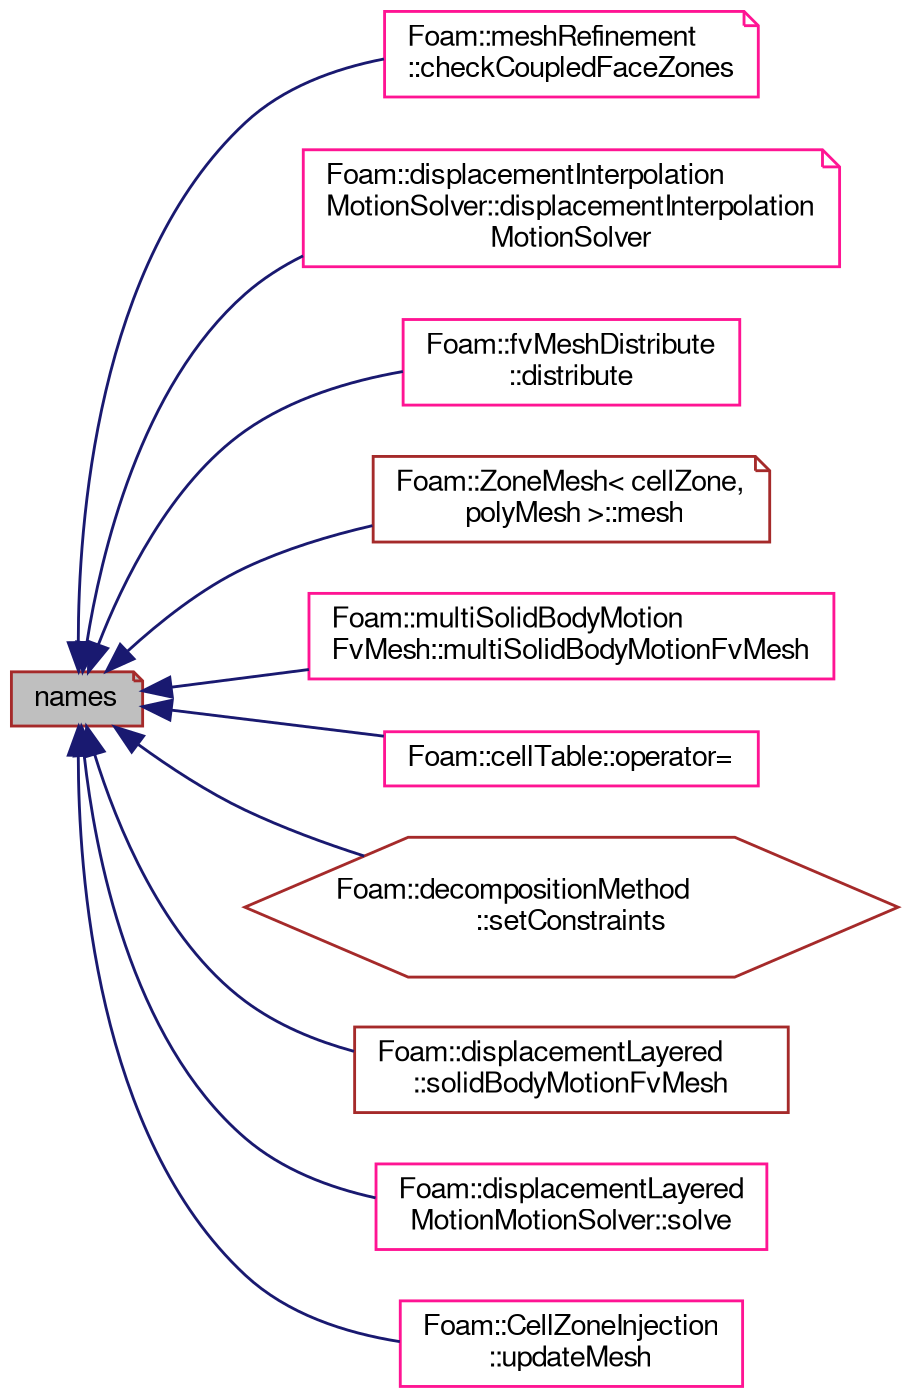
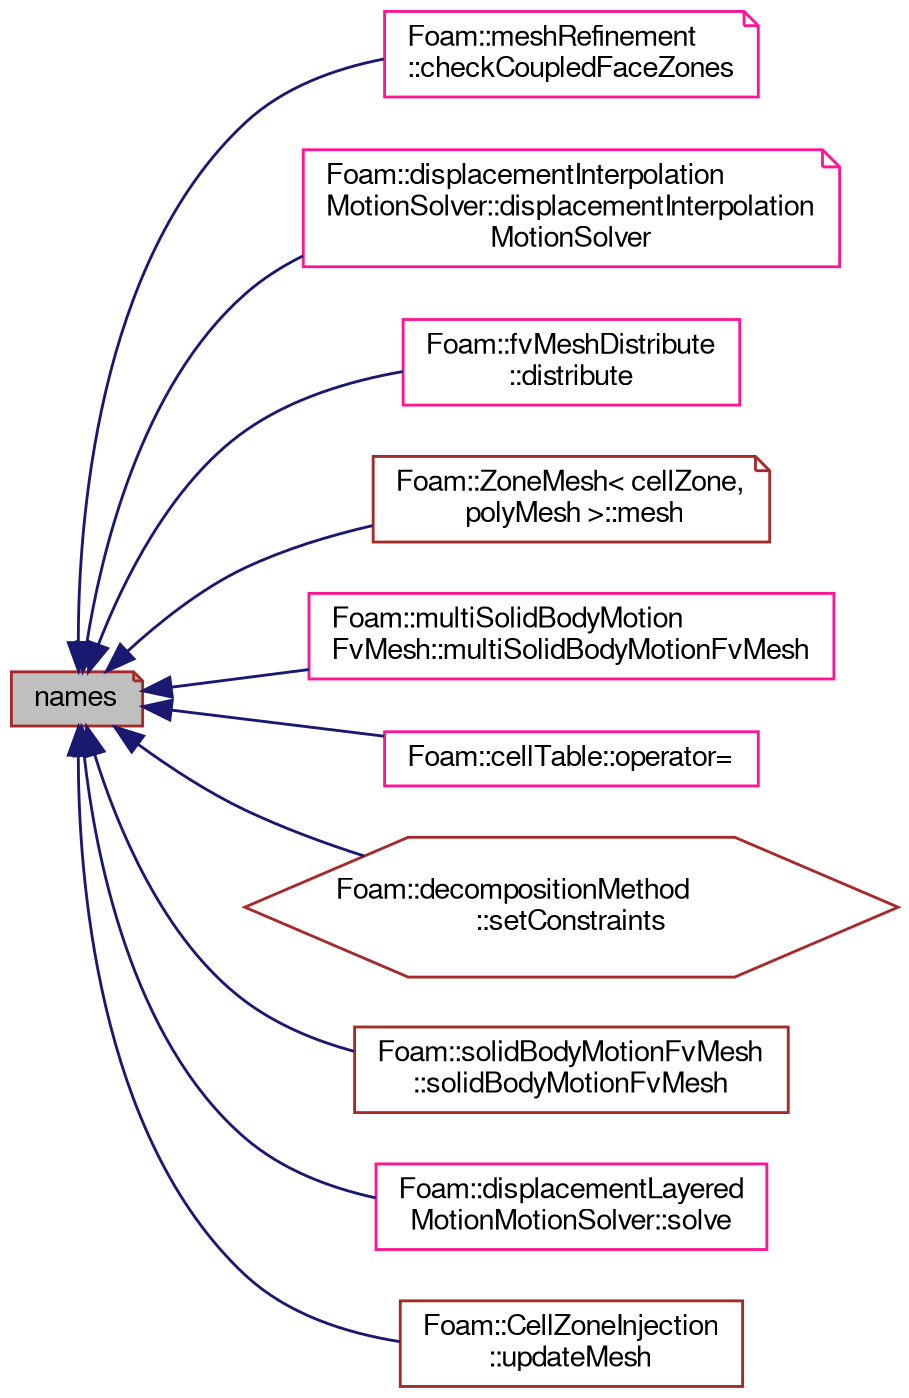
node "Foam::displacementLayered ::solidBodyMotionFvMesh": label "Foam::displacementLayered ::solidBodyMotionFvMesh" -> "Foam::solidBodyMotionFvMesh ::solidBodyMotionFvMesh"
node "Foam::CellZoneInjection ::updateMesh": color deeppink -> brown
